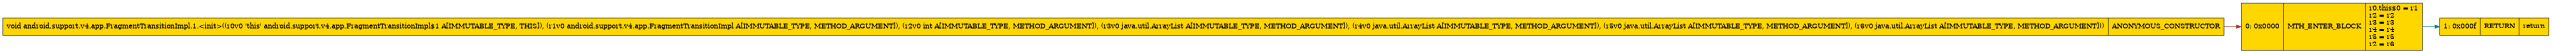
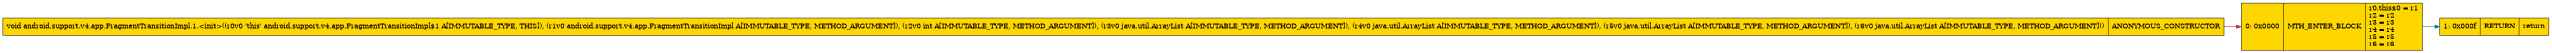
node "0: 0x0000": text "r2 = r6" -> "r6 = r6"
